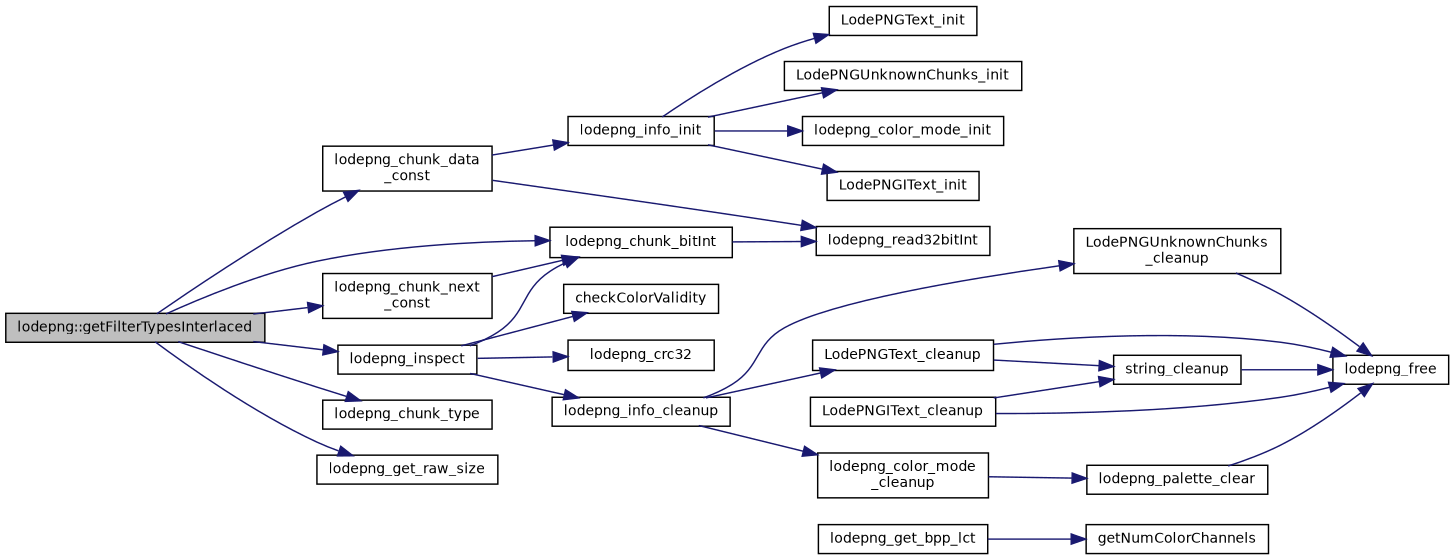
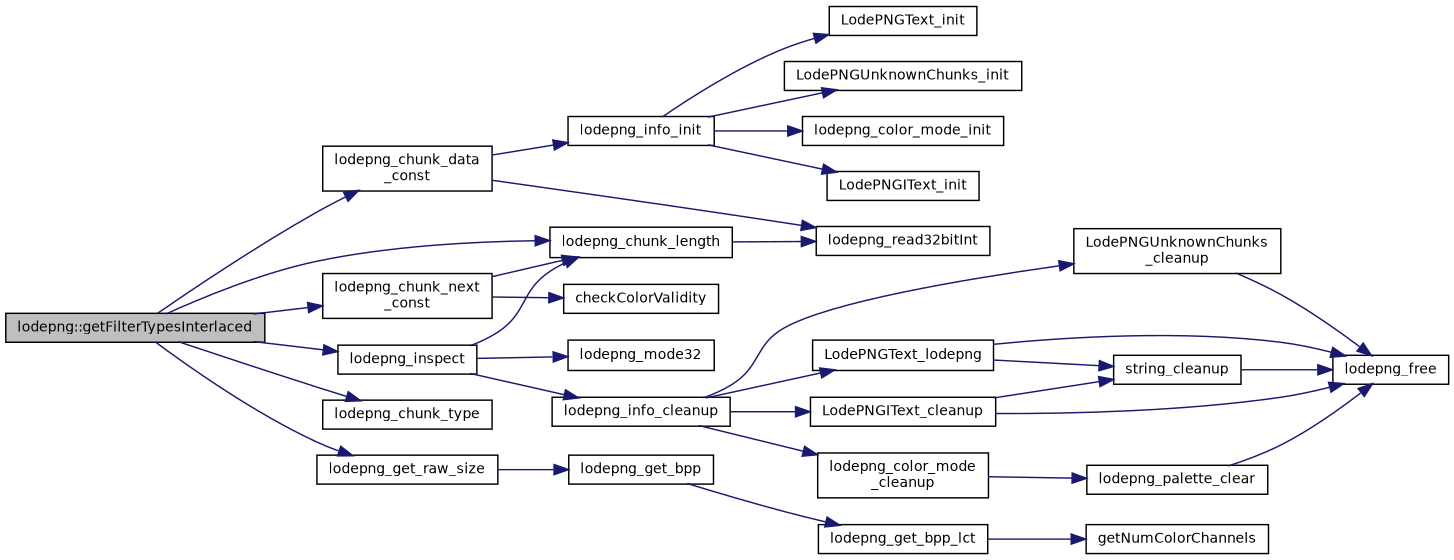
node "lodepng_chunk_bitInt": label "lodepng_chunk_bitInt" -> "lodepng_chunk_length"
edge "lodepng_inspect" -> "checkColorValidity": now "lodepng_chunk_next _const" -> "checkColorValidity"
node "lodepng_crc32": label "lodepng_crc32" -> "lodepng_mode32"
node "LodePNGText_cleanup": label "LodePNGText_cleanup" -> "LodePNGText_lodepng"
edge "lodepng_info_cleanup" -> "LodePNGIText_cleanup": added
node "lodepng_get_bpp": added
